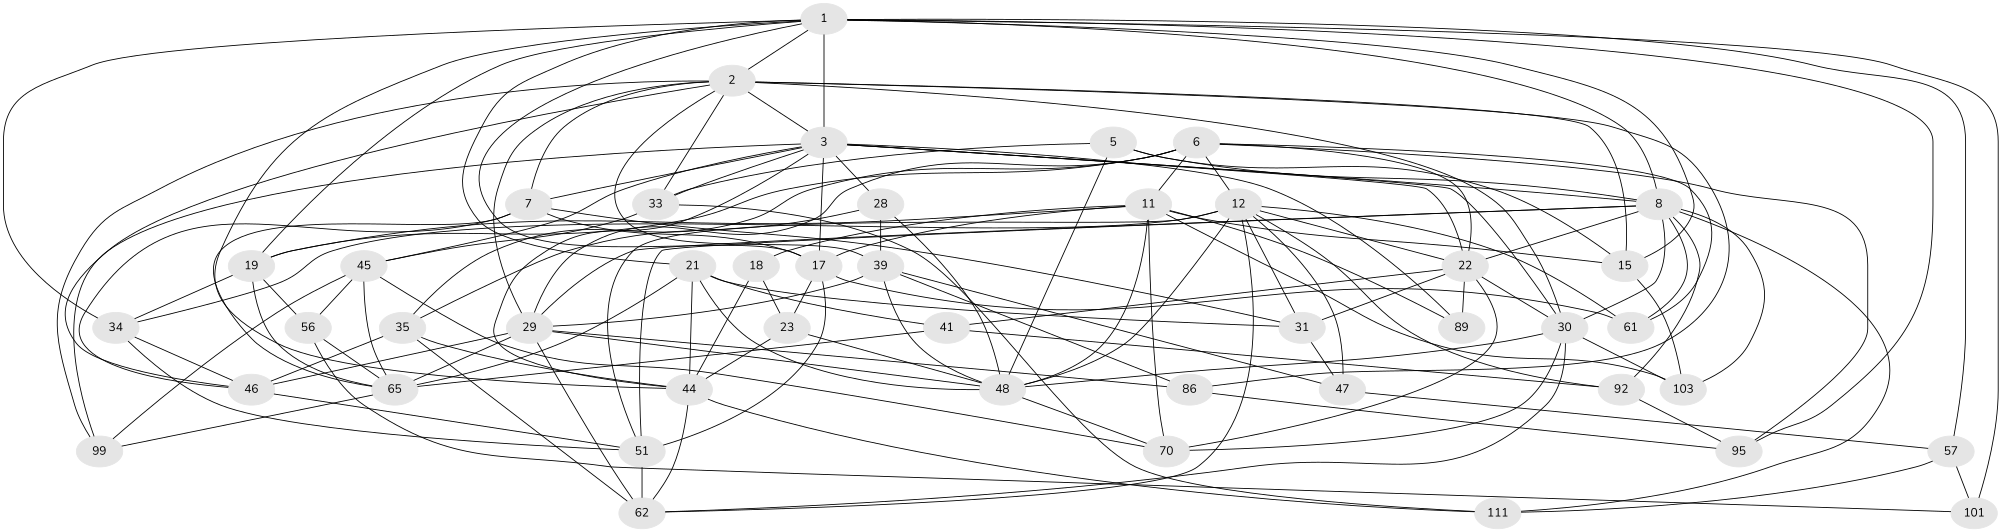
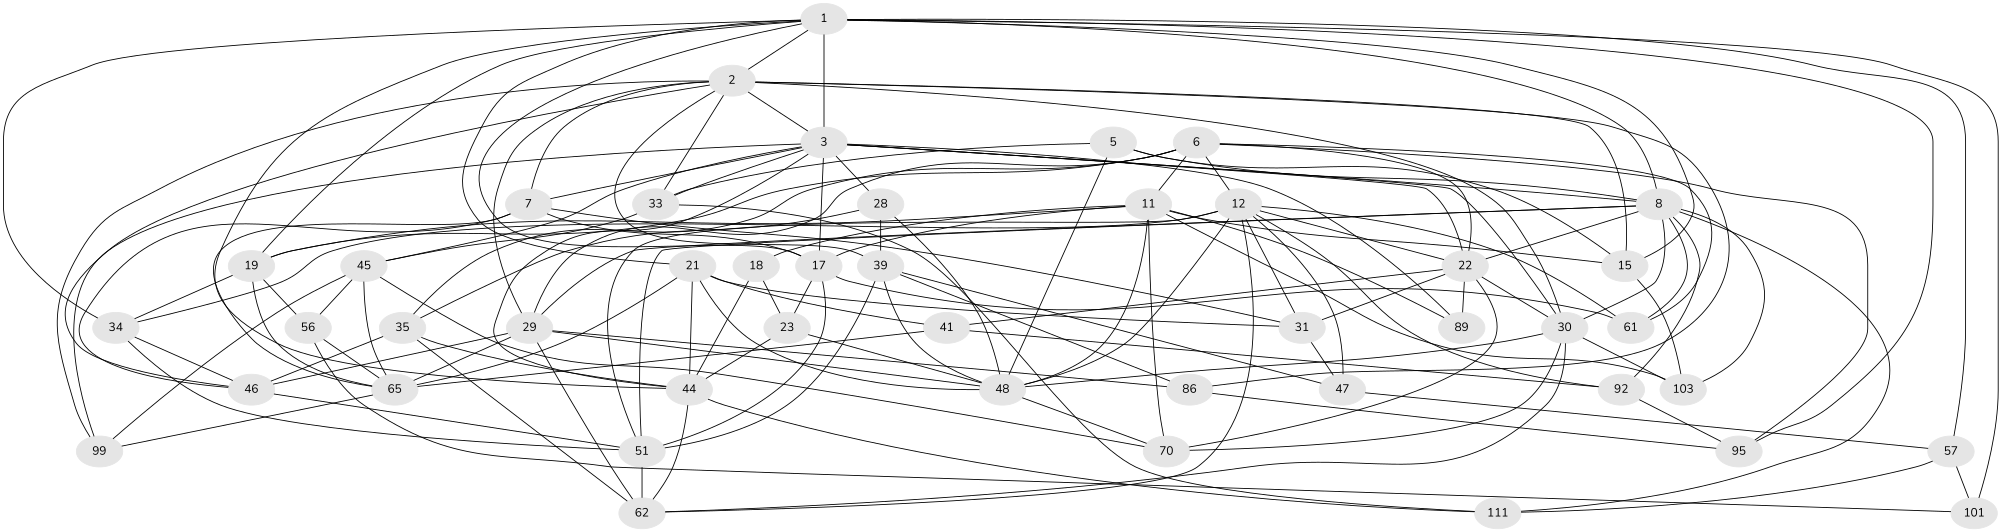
edge "39" -- "29": now "39" -- "51"
